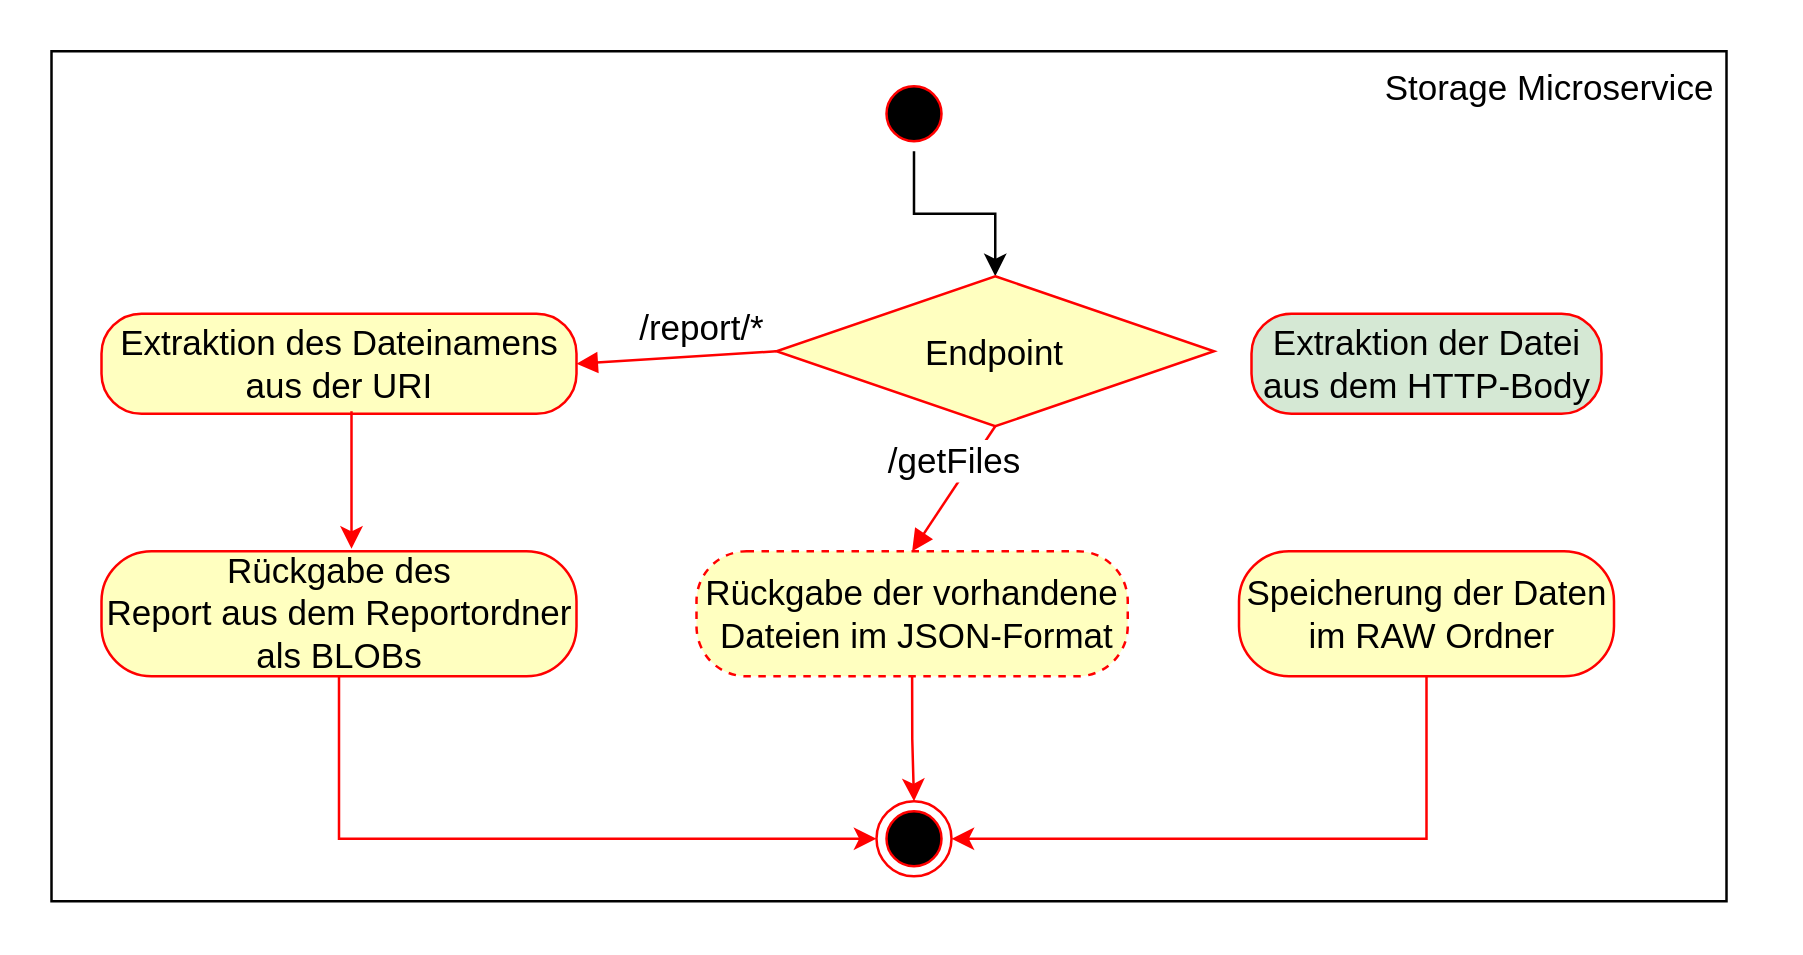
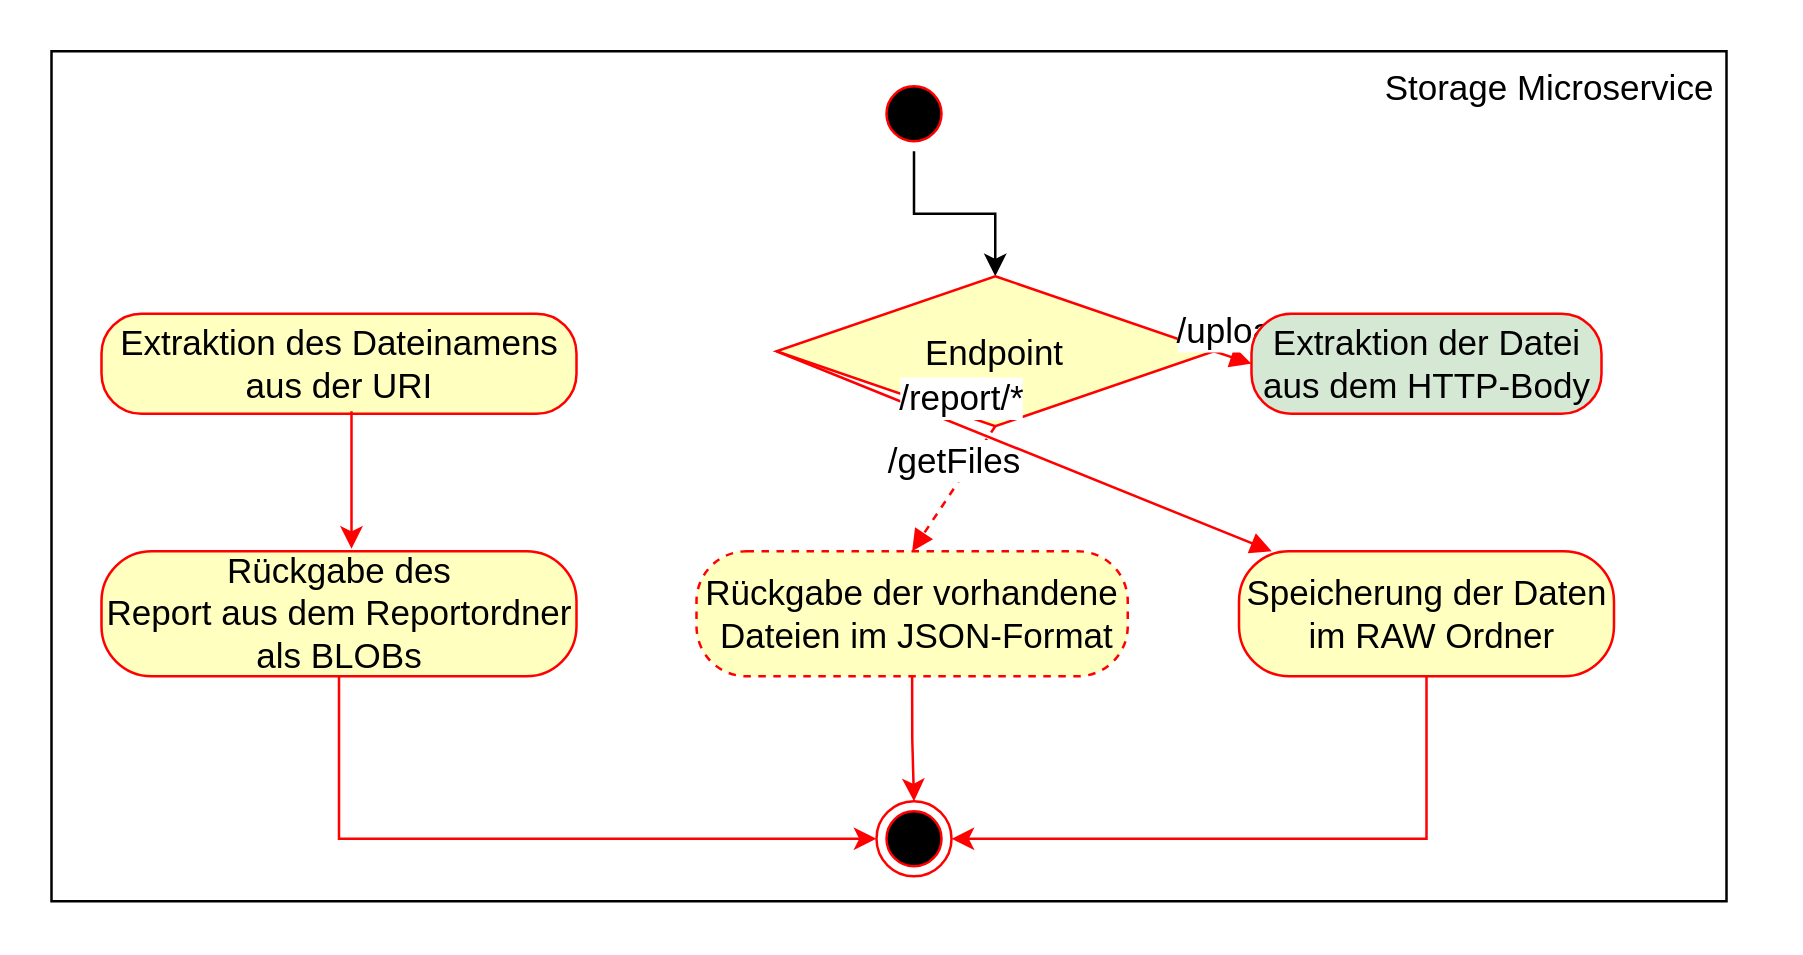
edge "Endpoint" -> "Extraktion der Datei aus dem HTTP-Body": added, label "/upload"
edge "Endpoint" -> "Extraktion des Dateinamensaus der URI": now "Endpoint" -> "Speicherung der Daten im RAW Ordner"
edge "Endpoint" -> "Rückgabe der vorhandene Dateien im JSON-Format": style solid -> dashed
